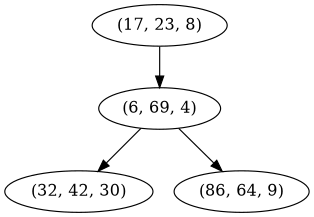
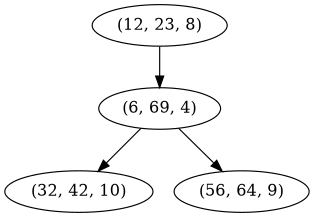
node "(17, 23, 8)": label "(17, 23, 8)" -> "(12, 23, 8)"
node "(32, 42, 30)": label "(32, 42, 30)" -> "(32, 42, 10)"
node "(86, 64, 9)": label "(86, 64, 9)" -> "(56, 64, 9)"
